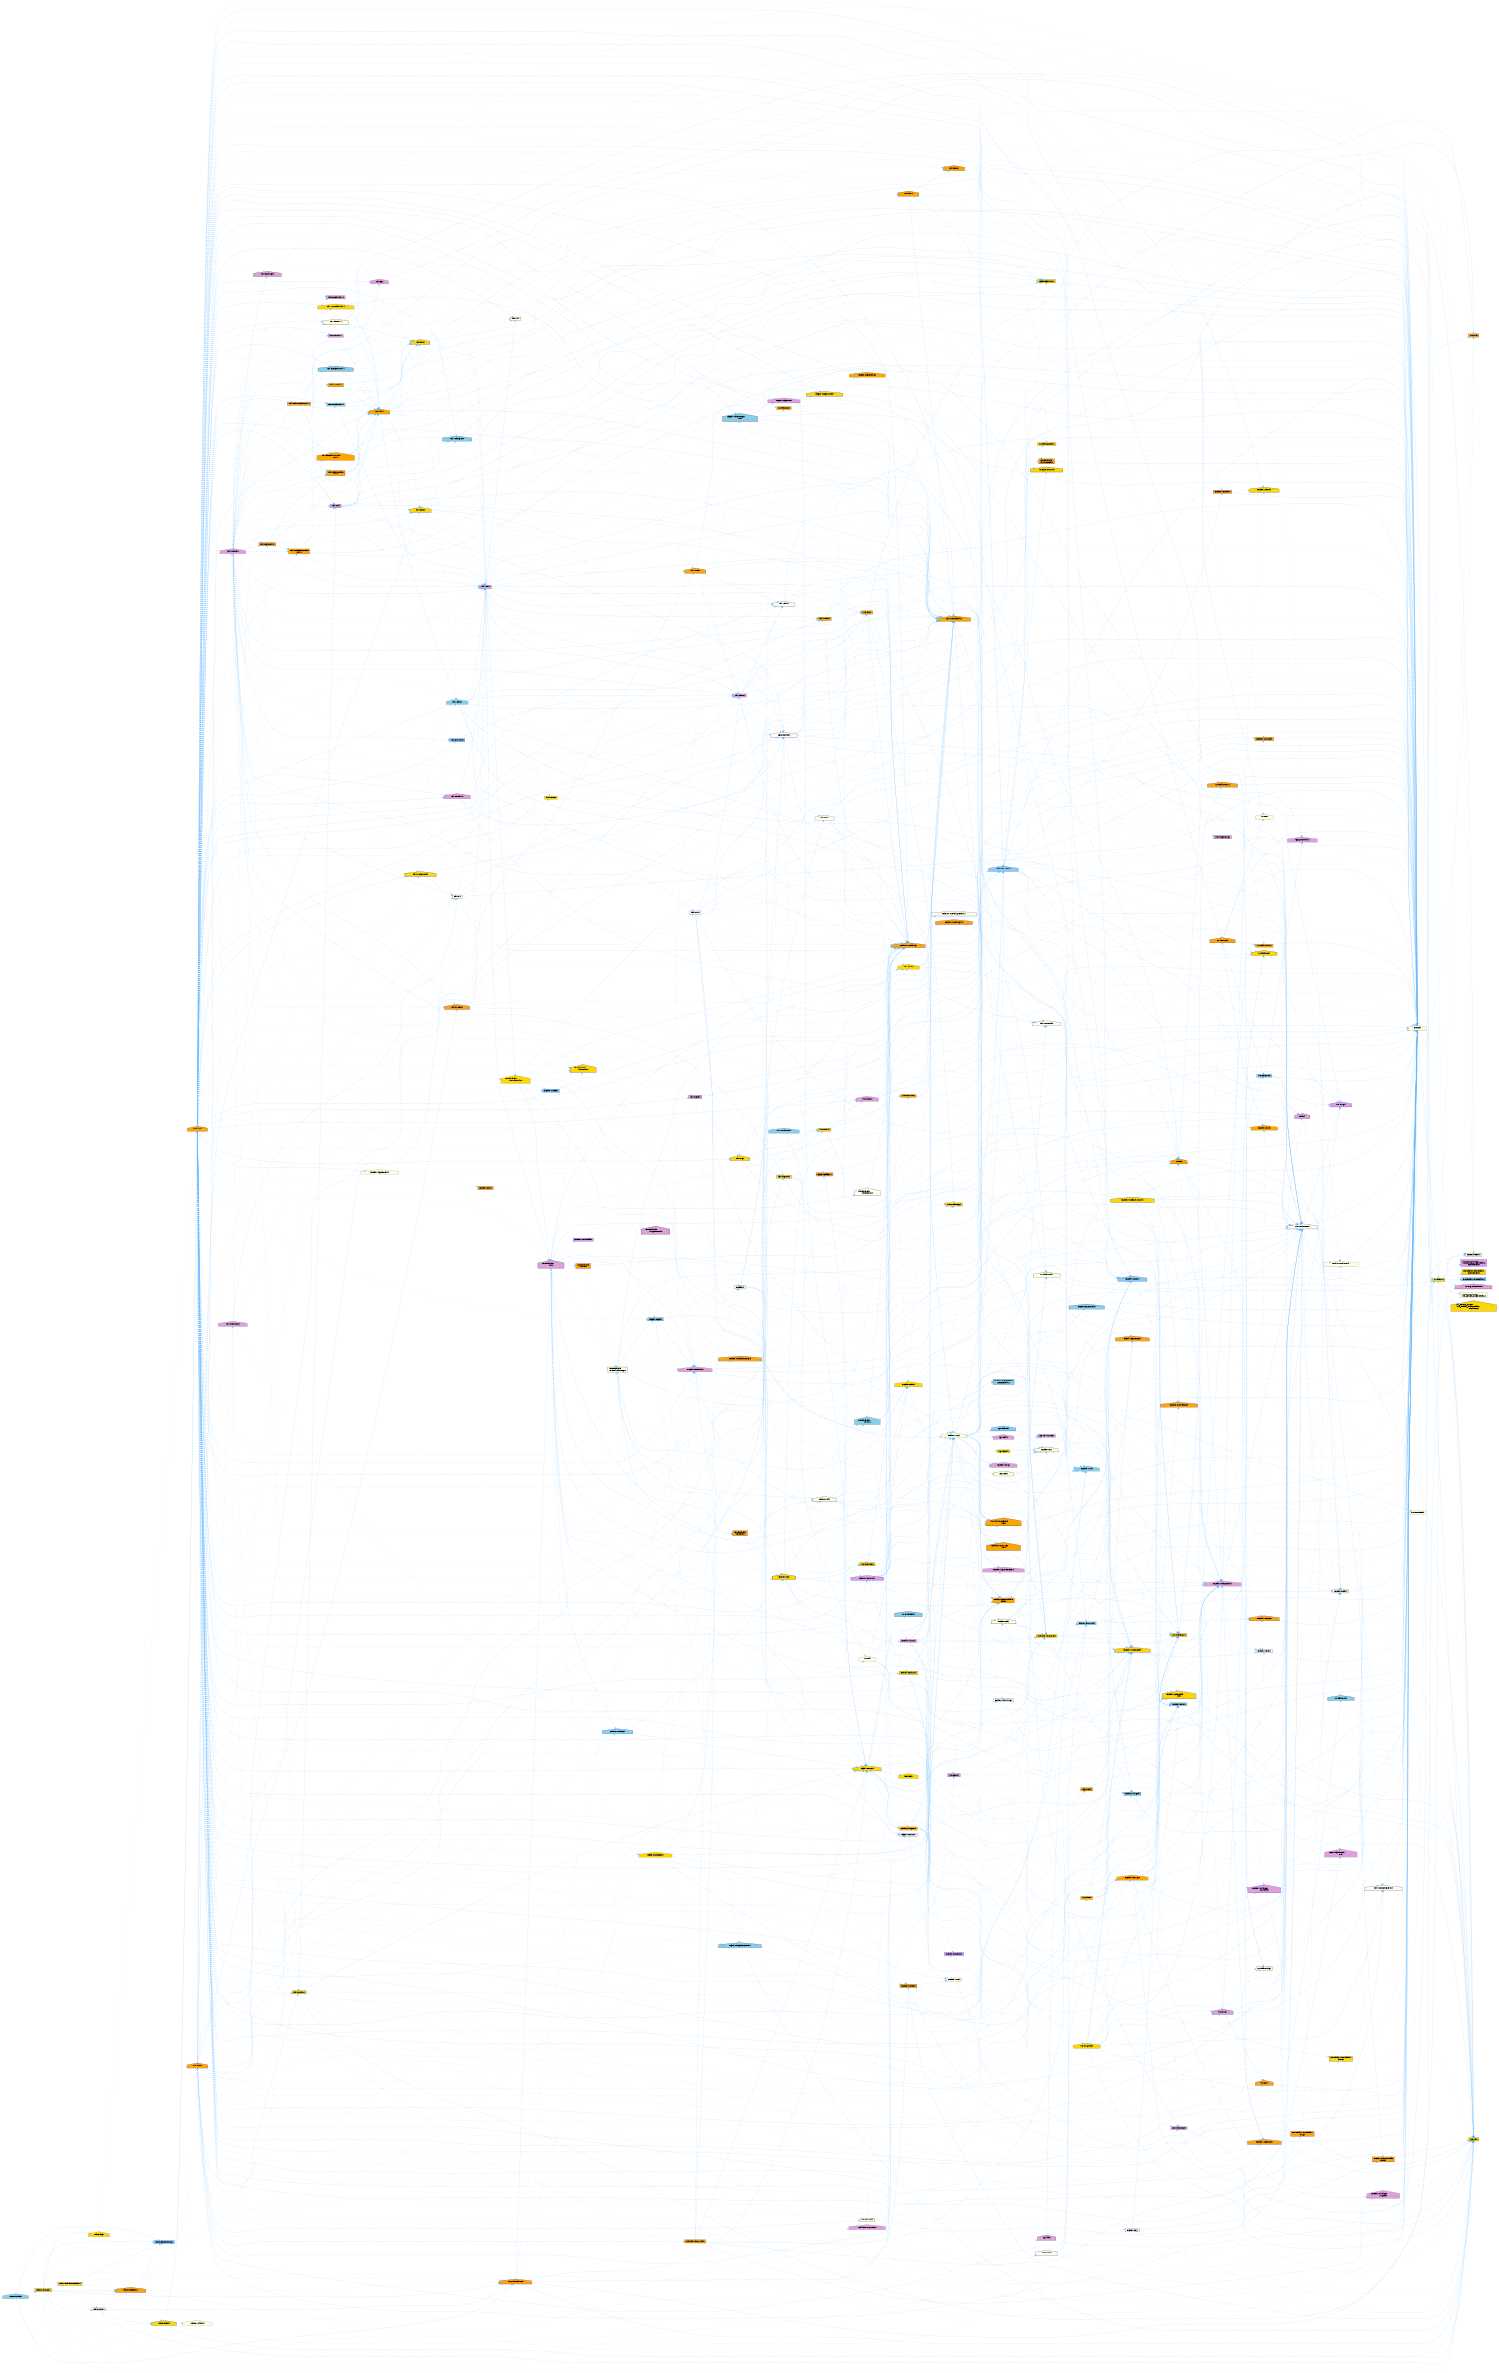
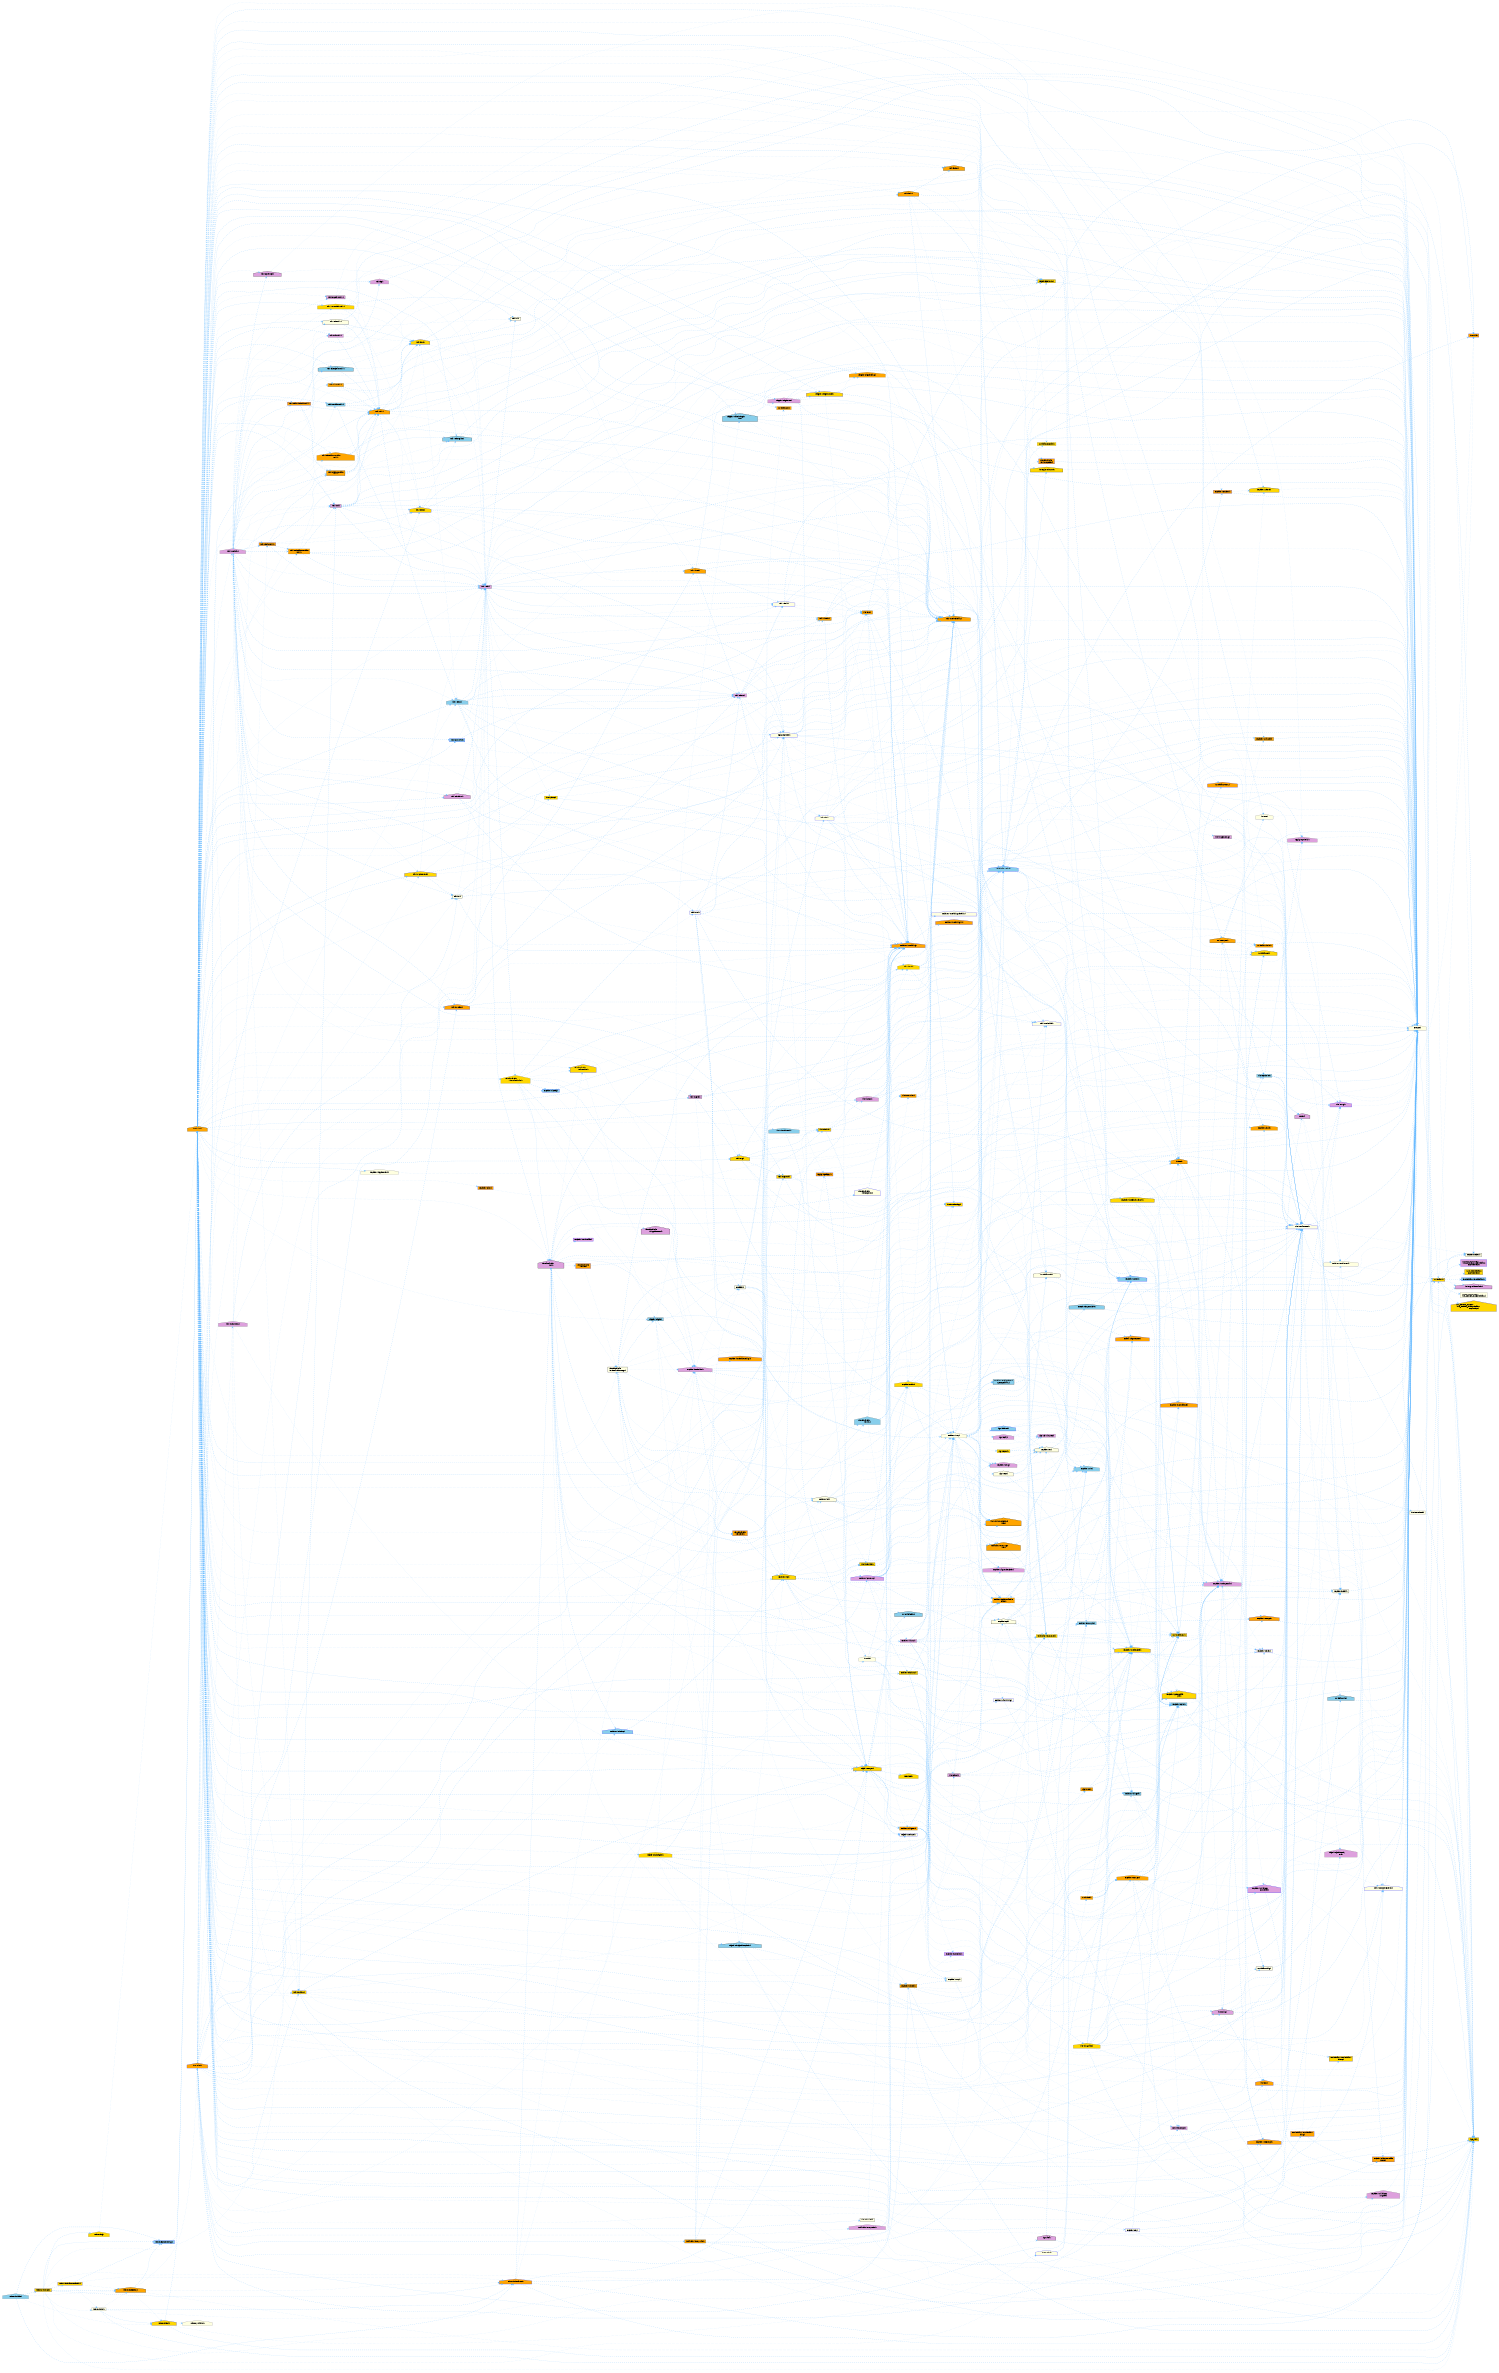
node "GenericPlatform/GenericPlatform CompilerPreSetup.h": label "GenericPlatform/GenericPlatform CompilerPreSetup.h" -> "IsArray/GenericPlatform CompilerPreSetup.h"
